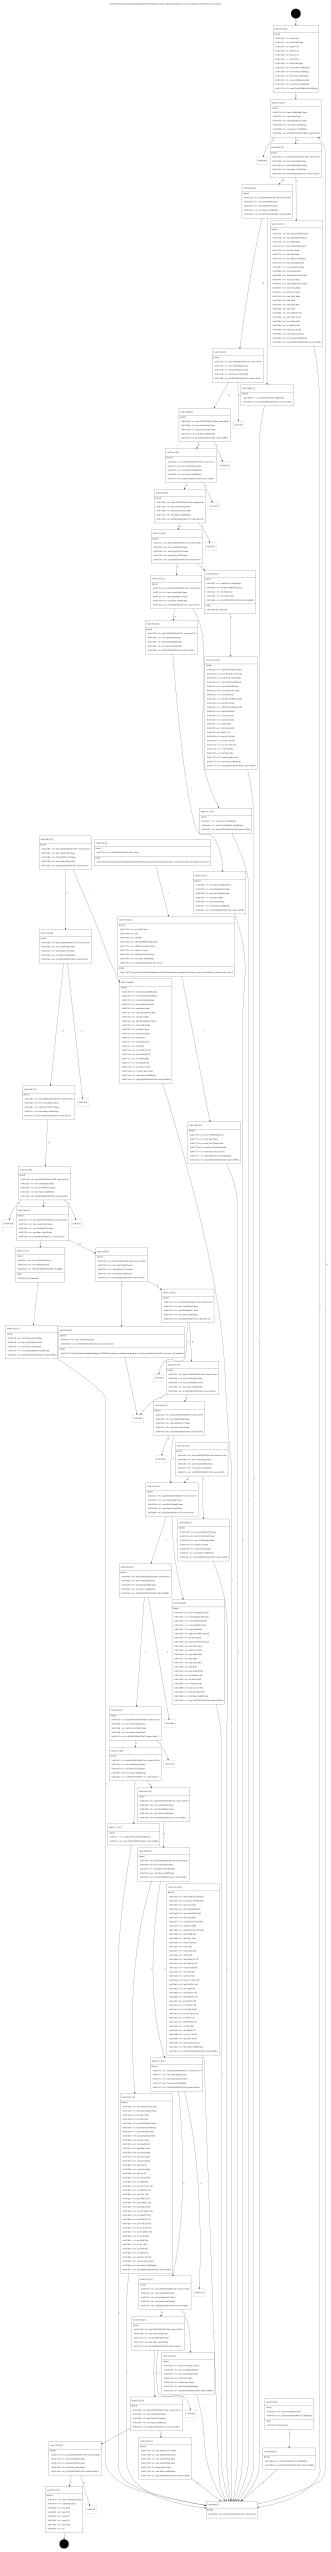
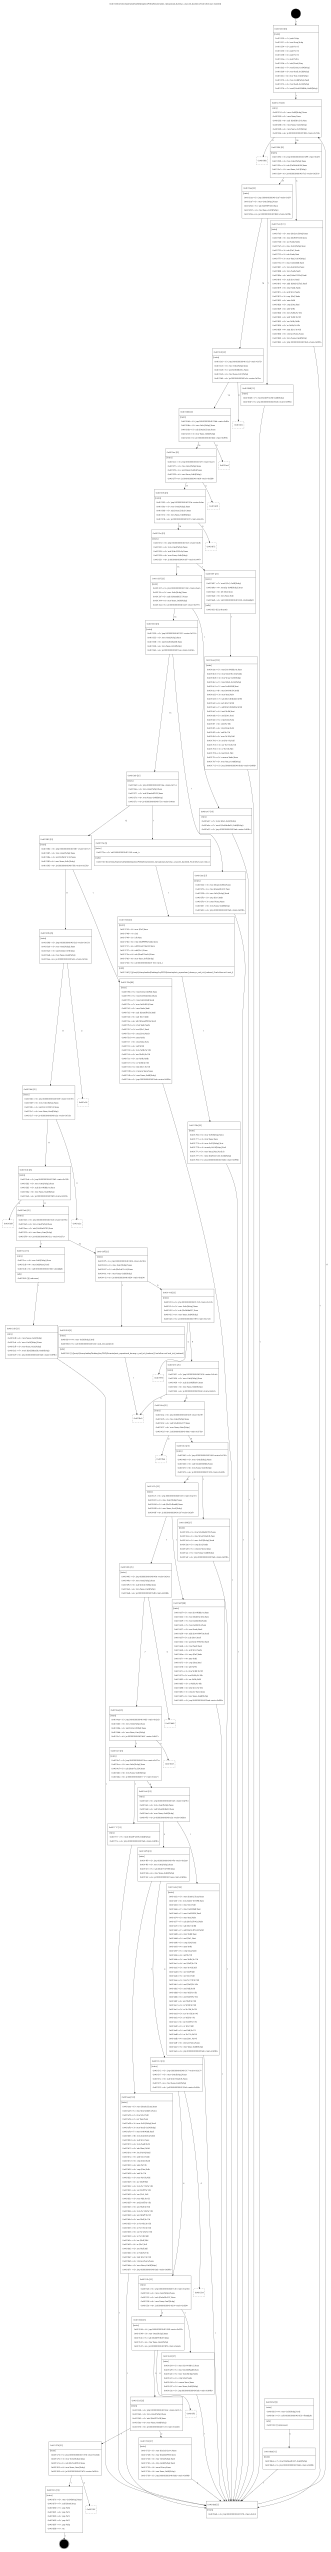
node "0x401369 [25]": added
edge "0x4013cd [25]" -> "0x401a2a": now "0x4013b4 [25]" -> "0x401a2a"
edge "0x40144a [25]" -> "0x40147c [25]": now "0x40144a [25]" -> "0x401463 [25]"
edge "0x4014e0 [25]" -> "0x401a5a [144]": added, label "1"
